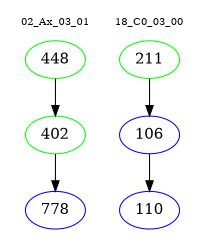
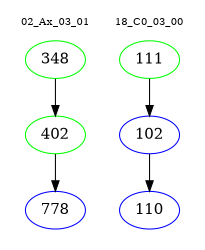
node "448": label "448" -> "348"
node "211": label "211" -> "111"
node "106": label "106" -> "102"
